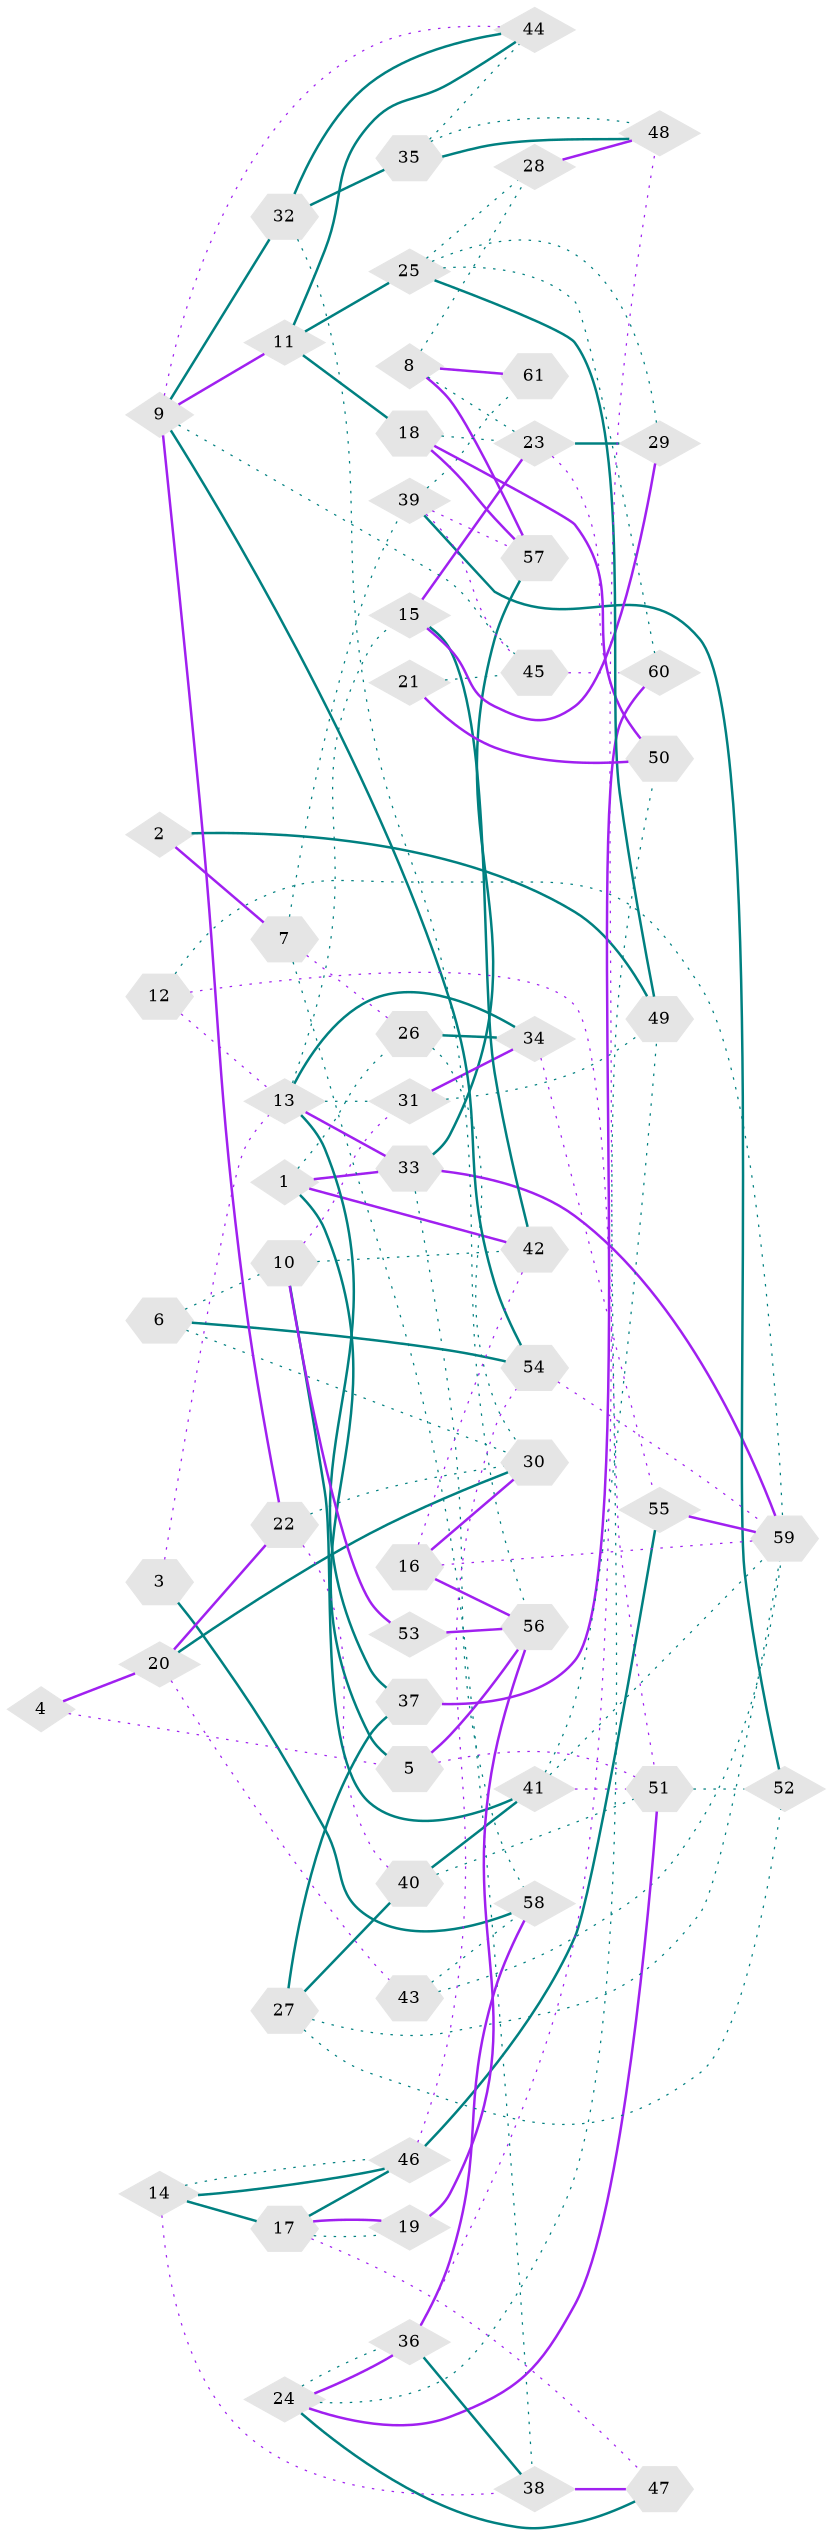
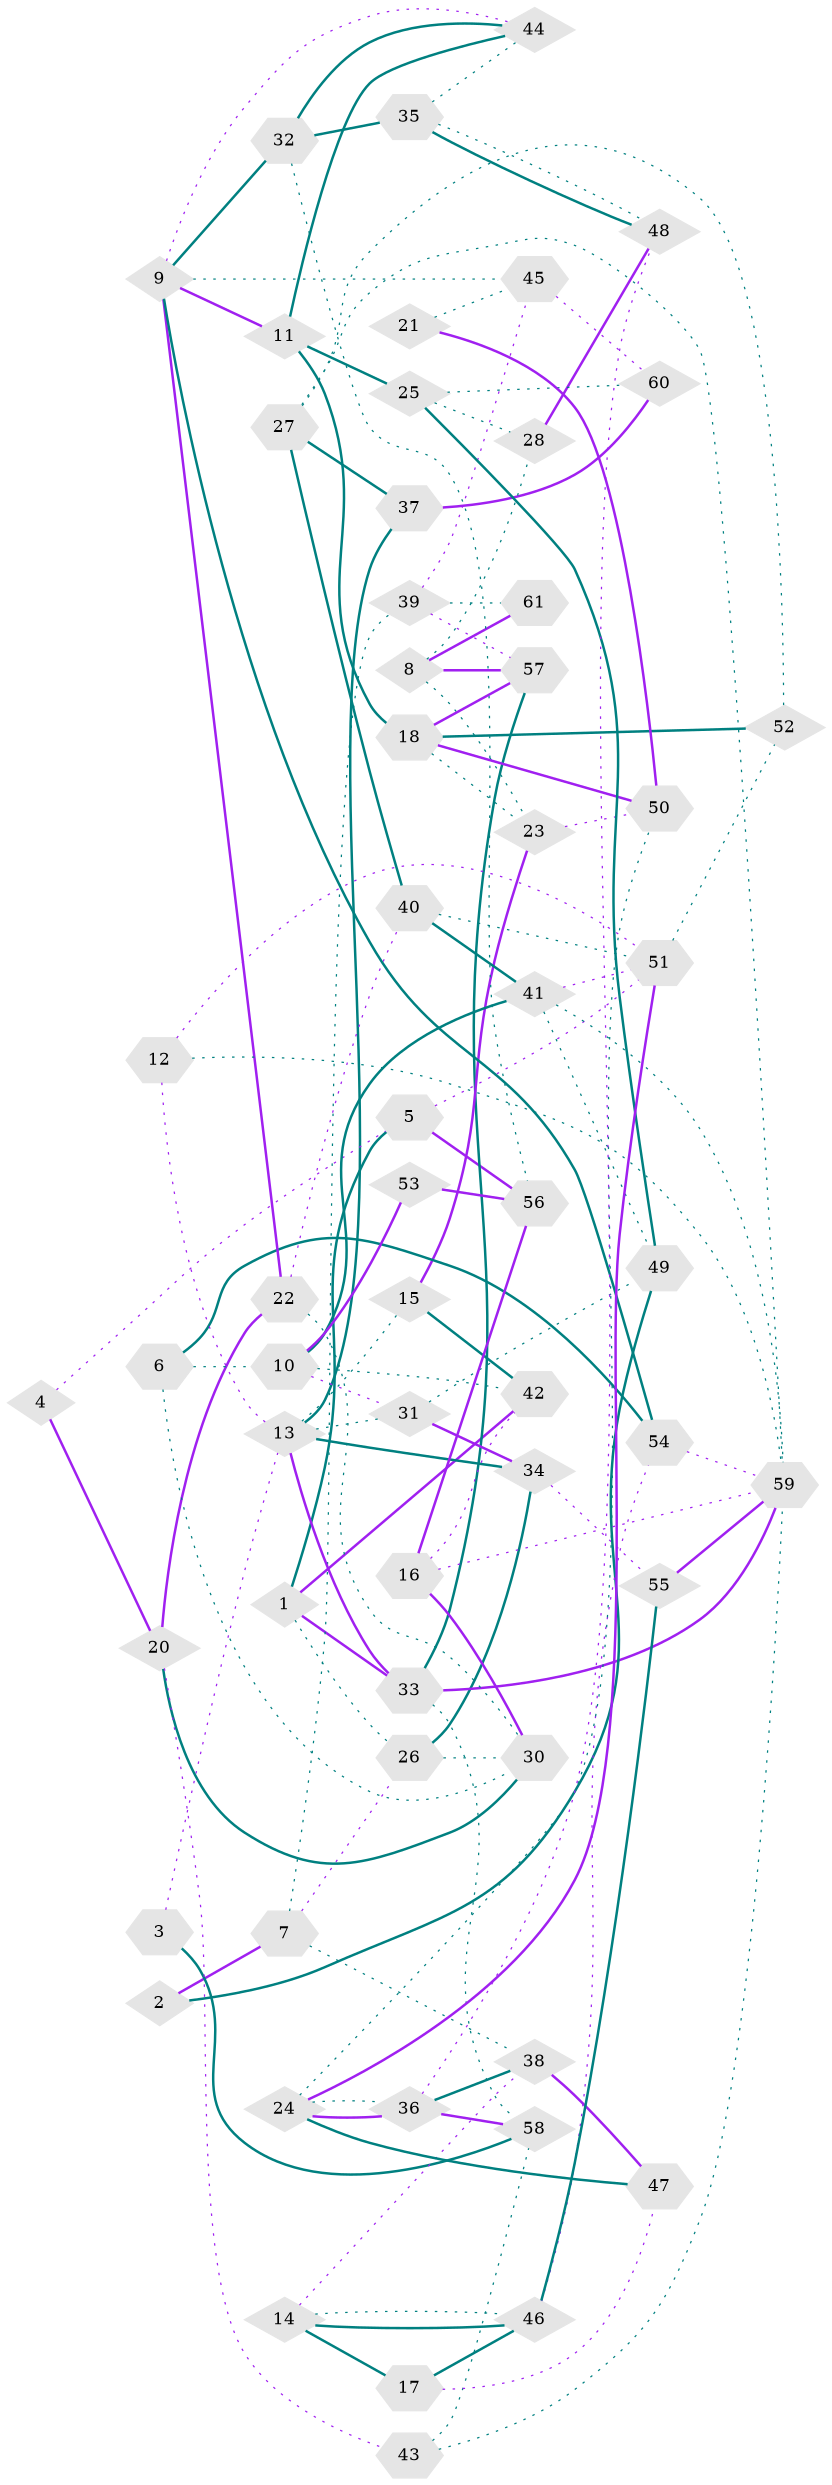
node "29": removed
edge "39" -- "52": now "18" -- "52"
node "19": removed
